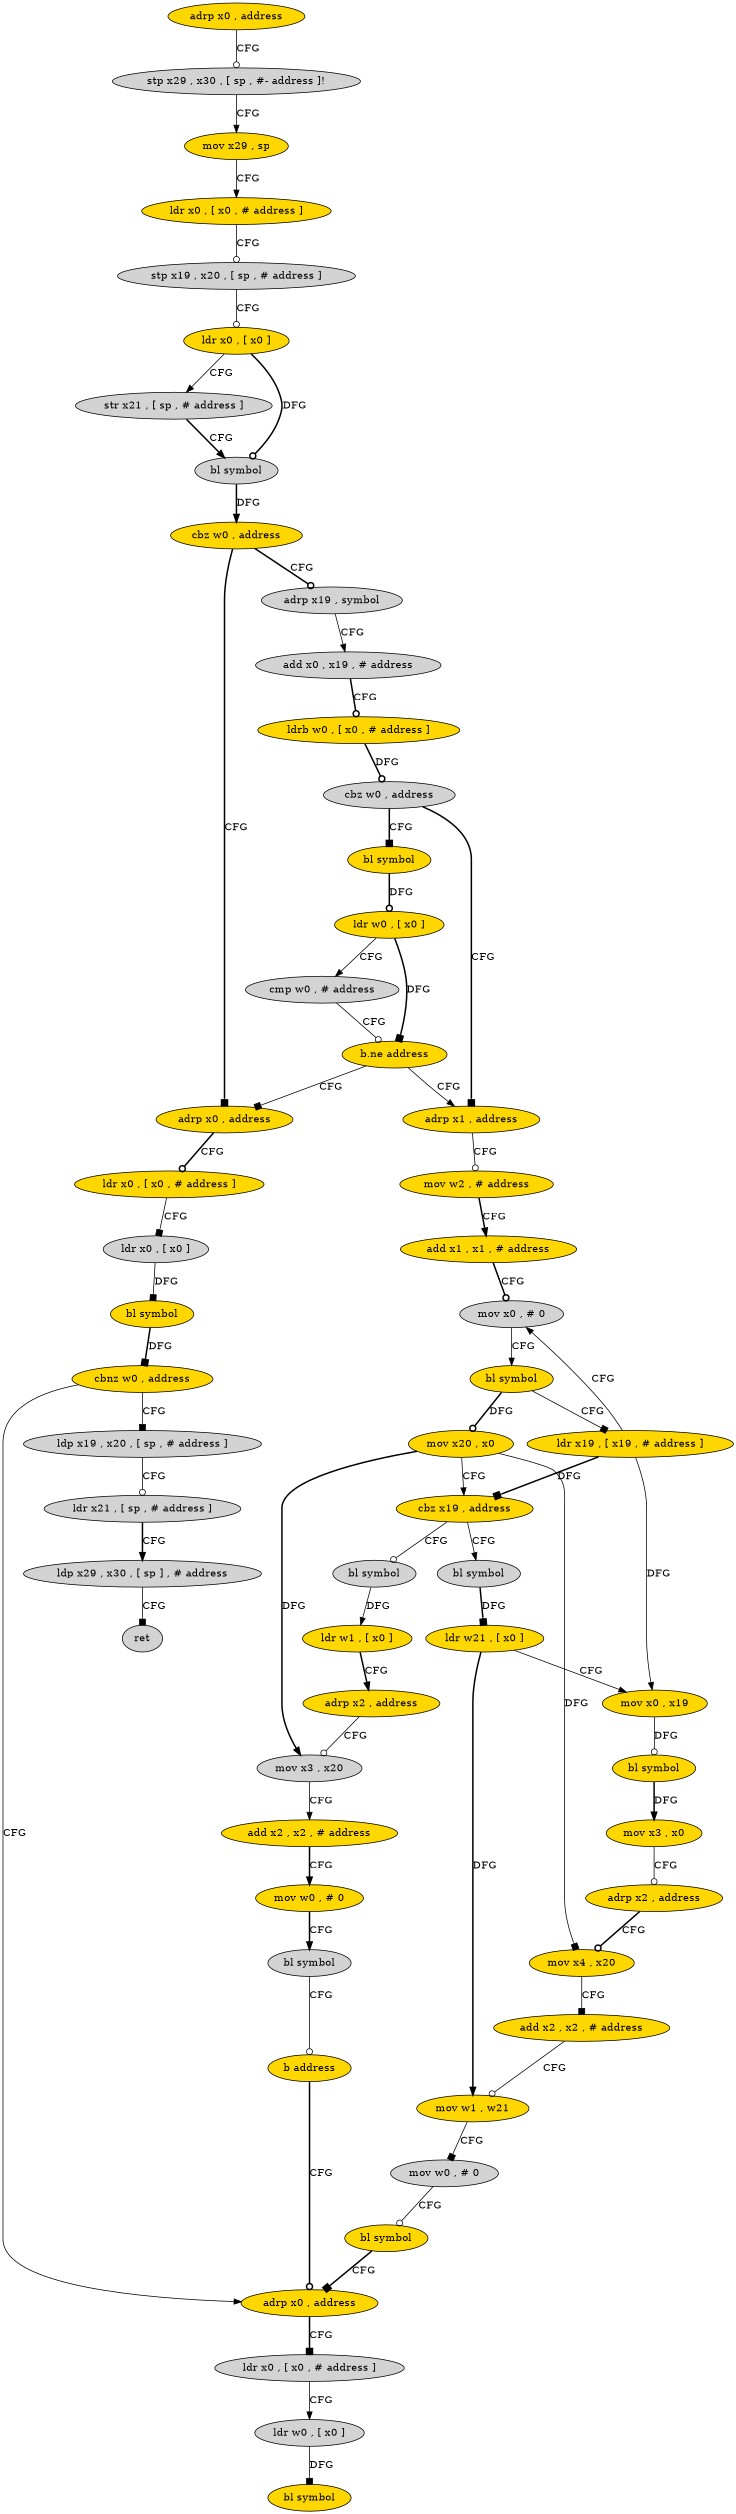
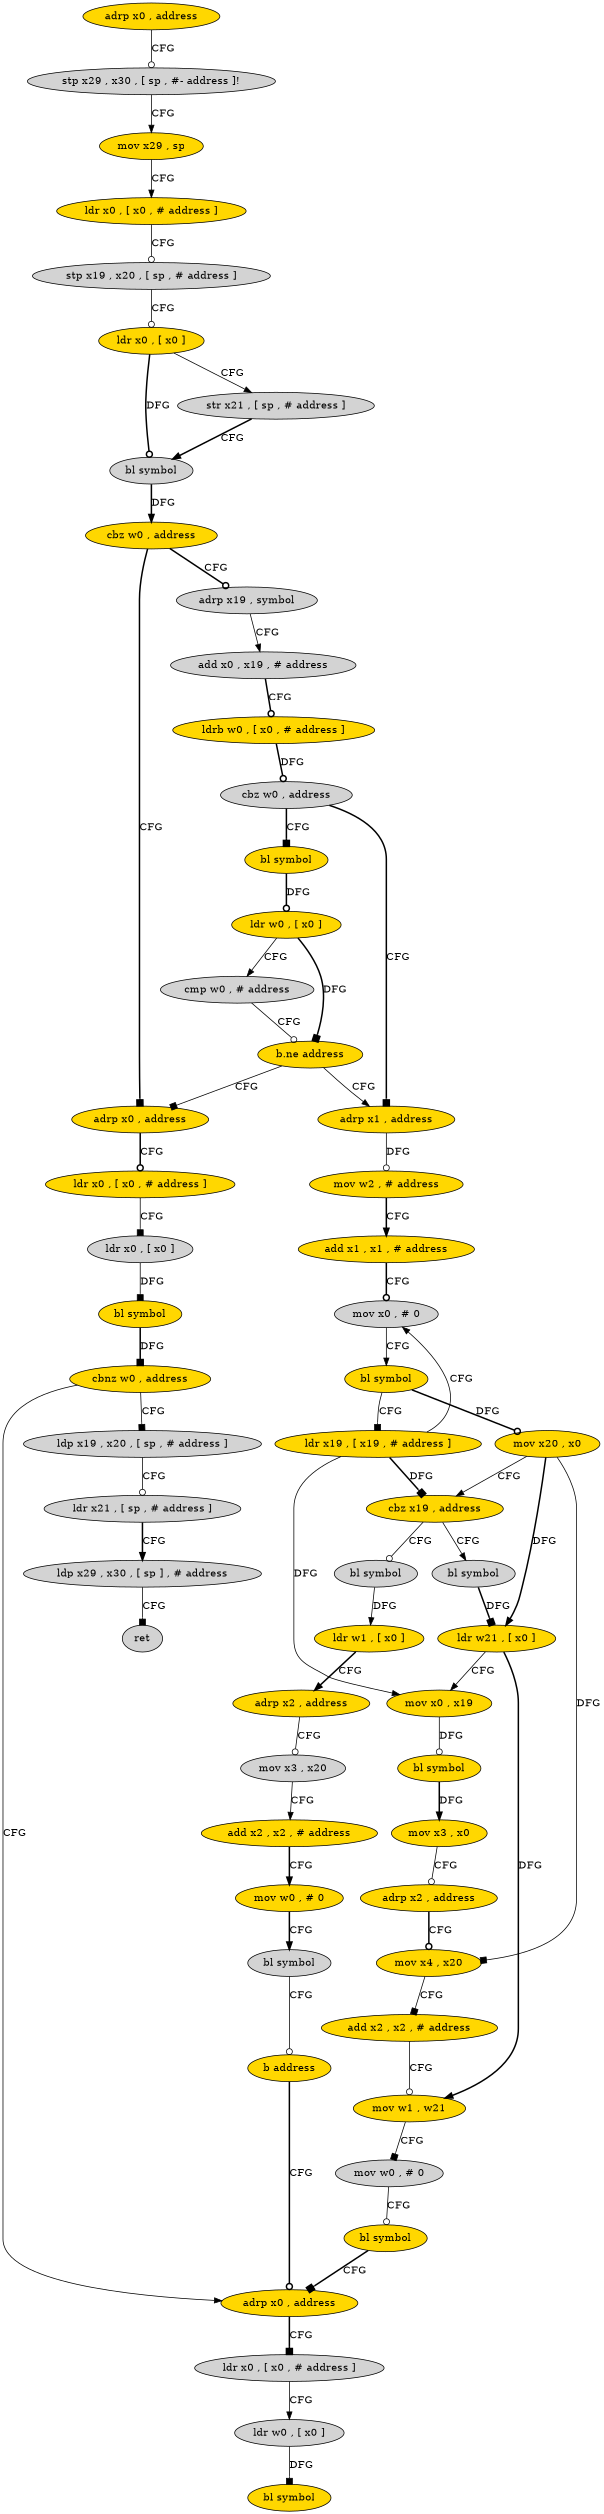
edge "adrp x1 , address" -> "mov w2 , # address": label "CFG" -> "DFG"
edge "mov x20 , x0" -> "mov x3 , x20": now "mov x20 , x0" -> "ldr w21 , [ x0 ]"
